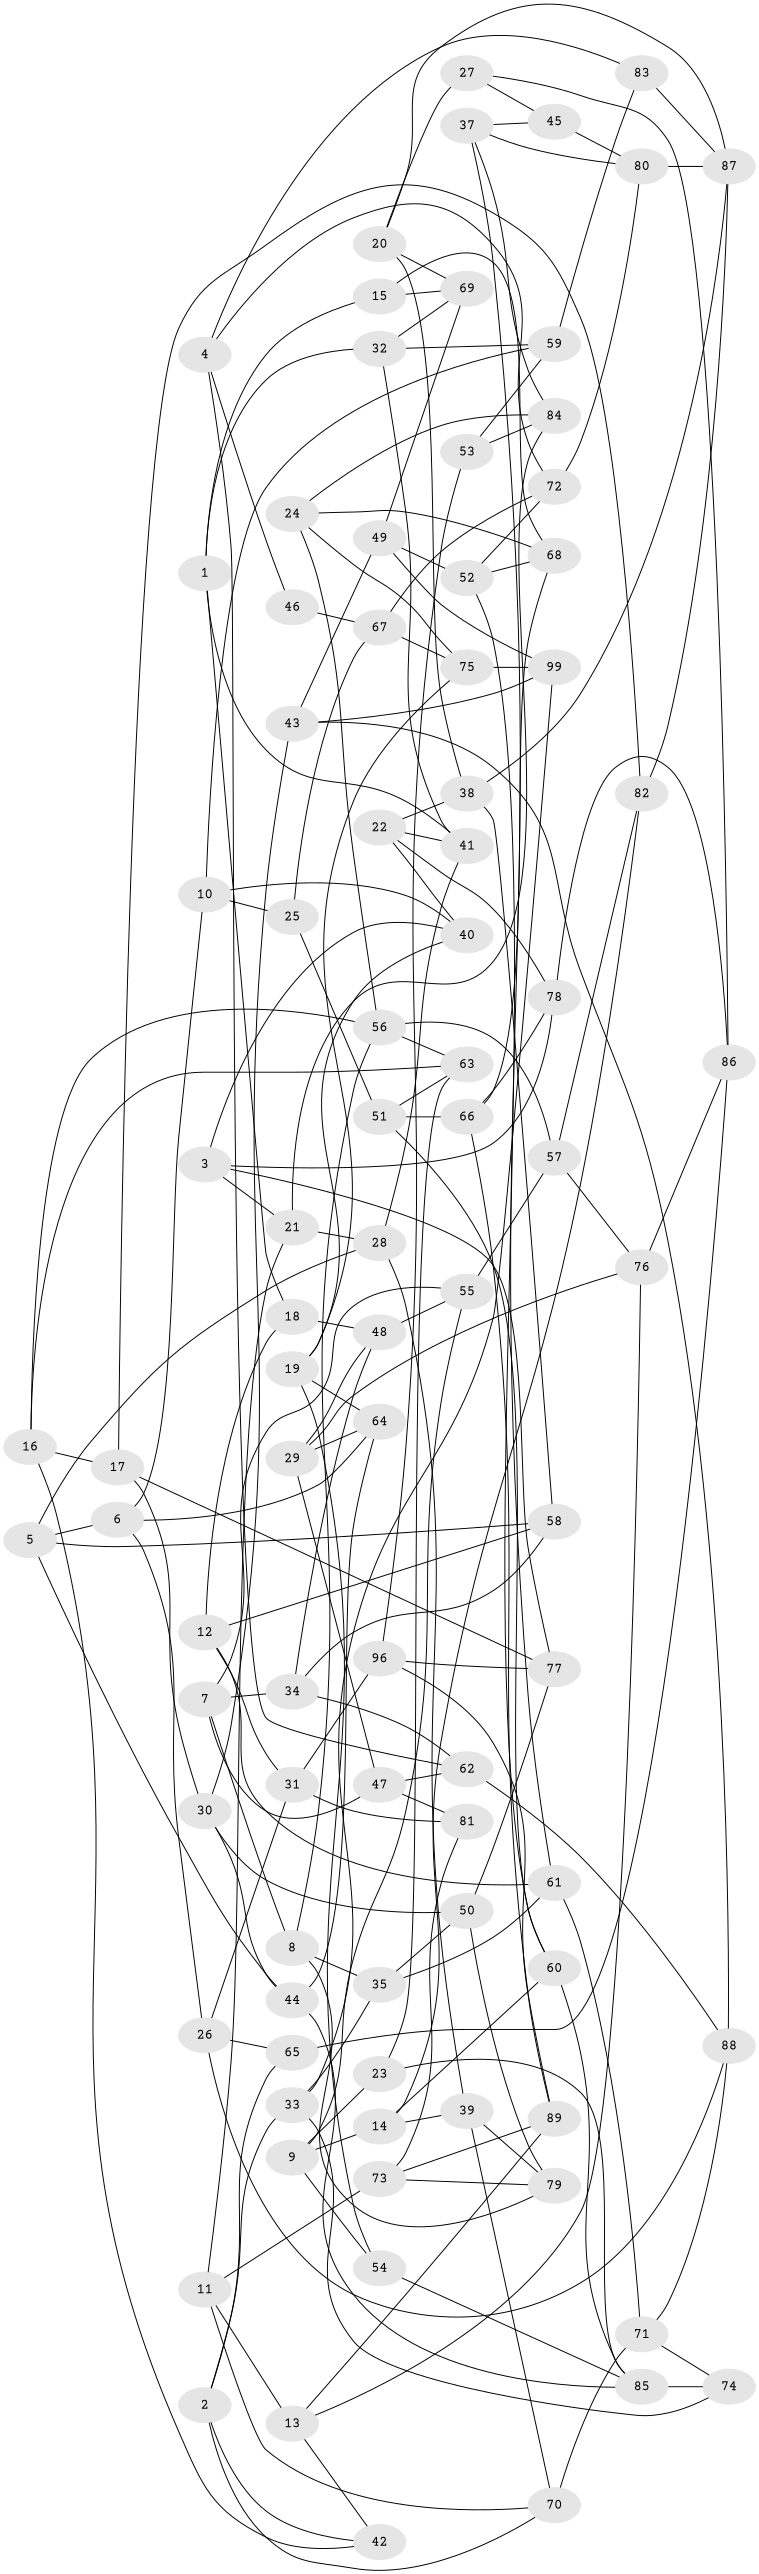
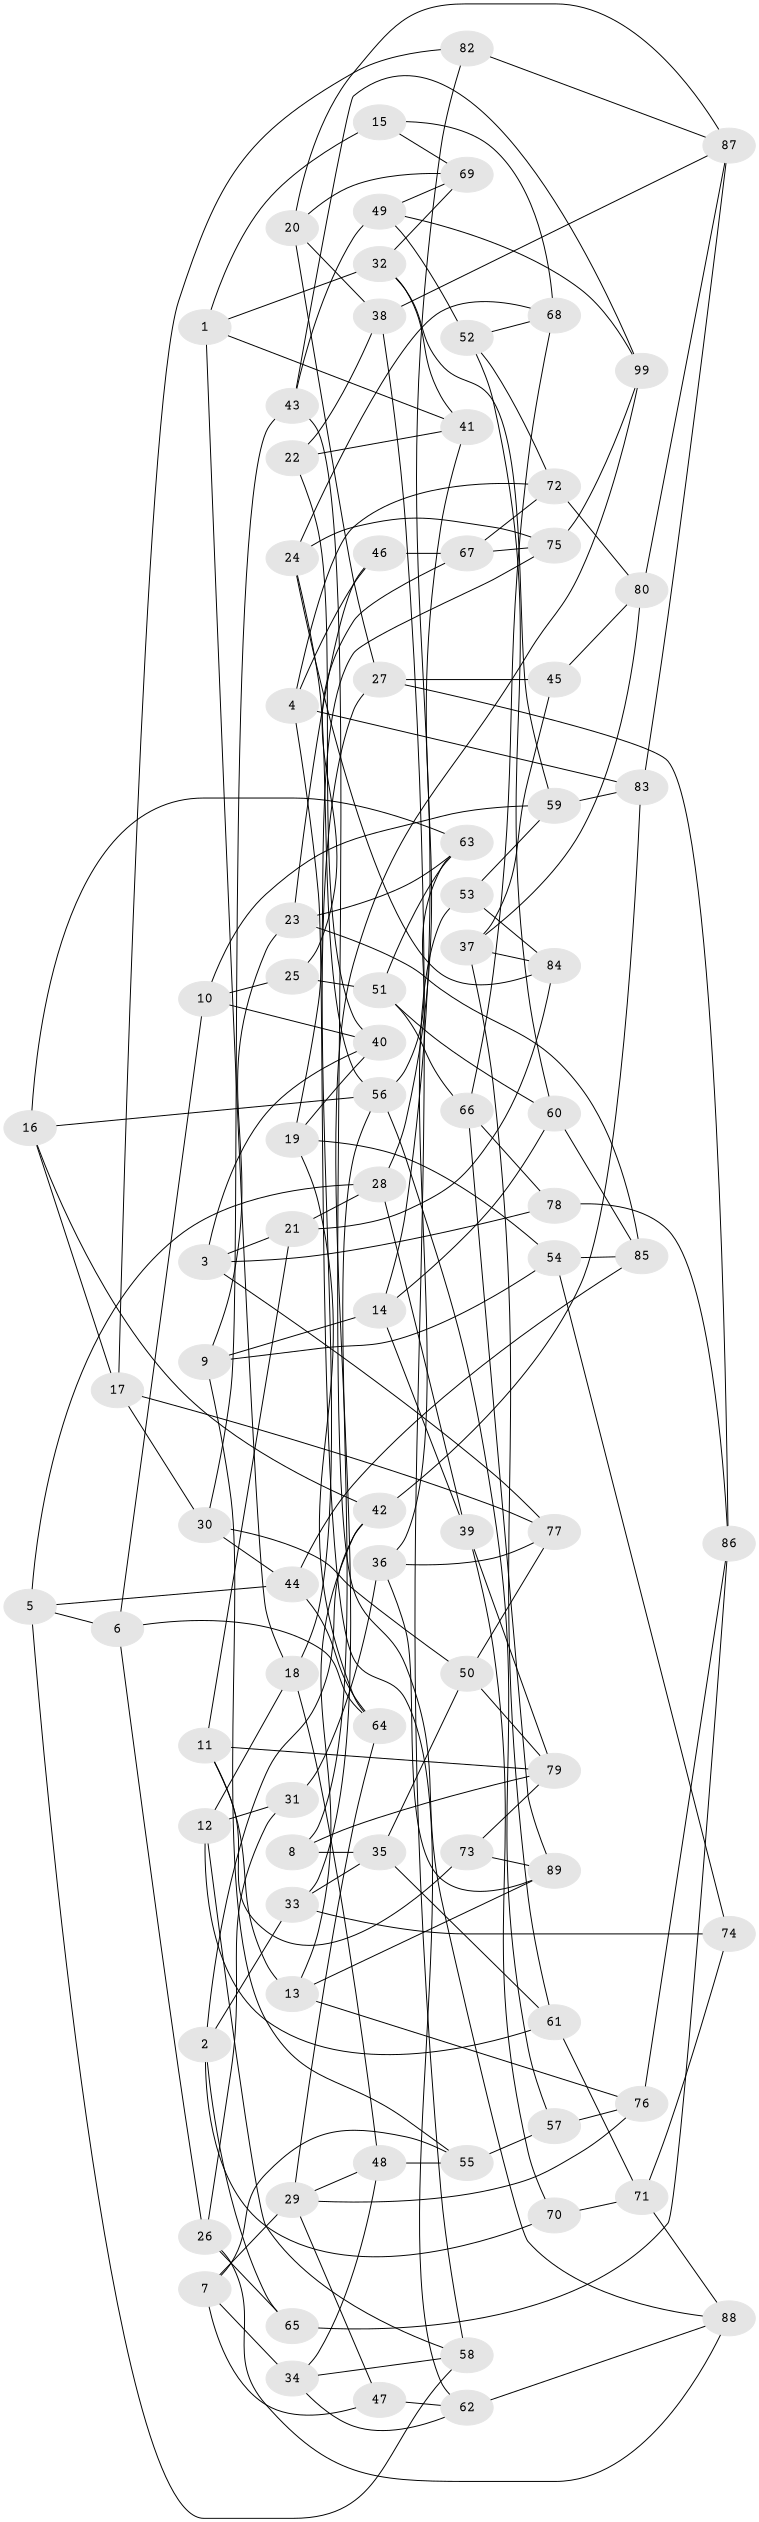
edge "46" -- "23": added
edge "22" -- "78": removed
edge "82" -- "57": removed
edge "83" -- "42": added
edge "27" -- "18": added
node "96": label "96" -> "36"
node "81": removed
edge "7" -- "8": now "7" -- "29"
edge "85" -- "74": now "54" -- "74"
edge "11" -- "70": now "11" -- "79"
